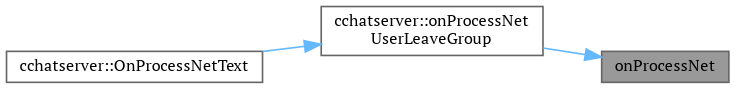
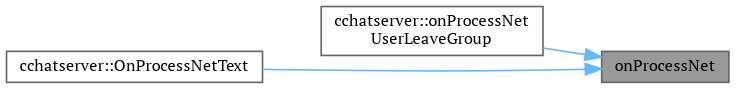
edge "cchatserver::OnProcessNetText" -> "cchatserver::onProcessNet UserLeaveGroup": now "cchatserver::OnProcessNetText" -> "onProcessNet"
